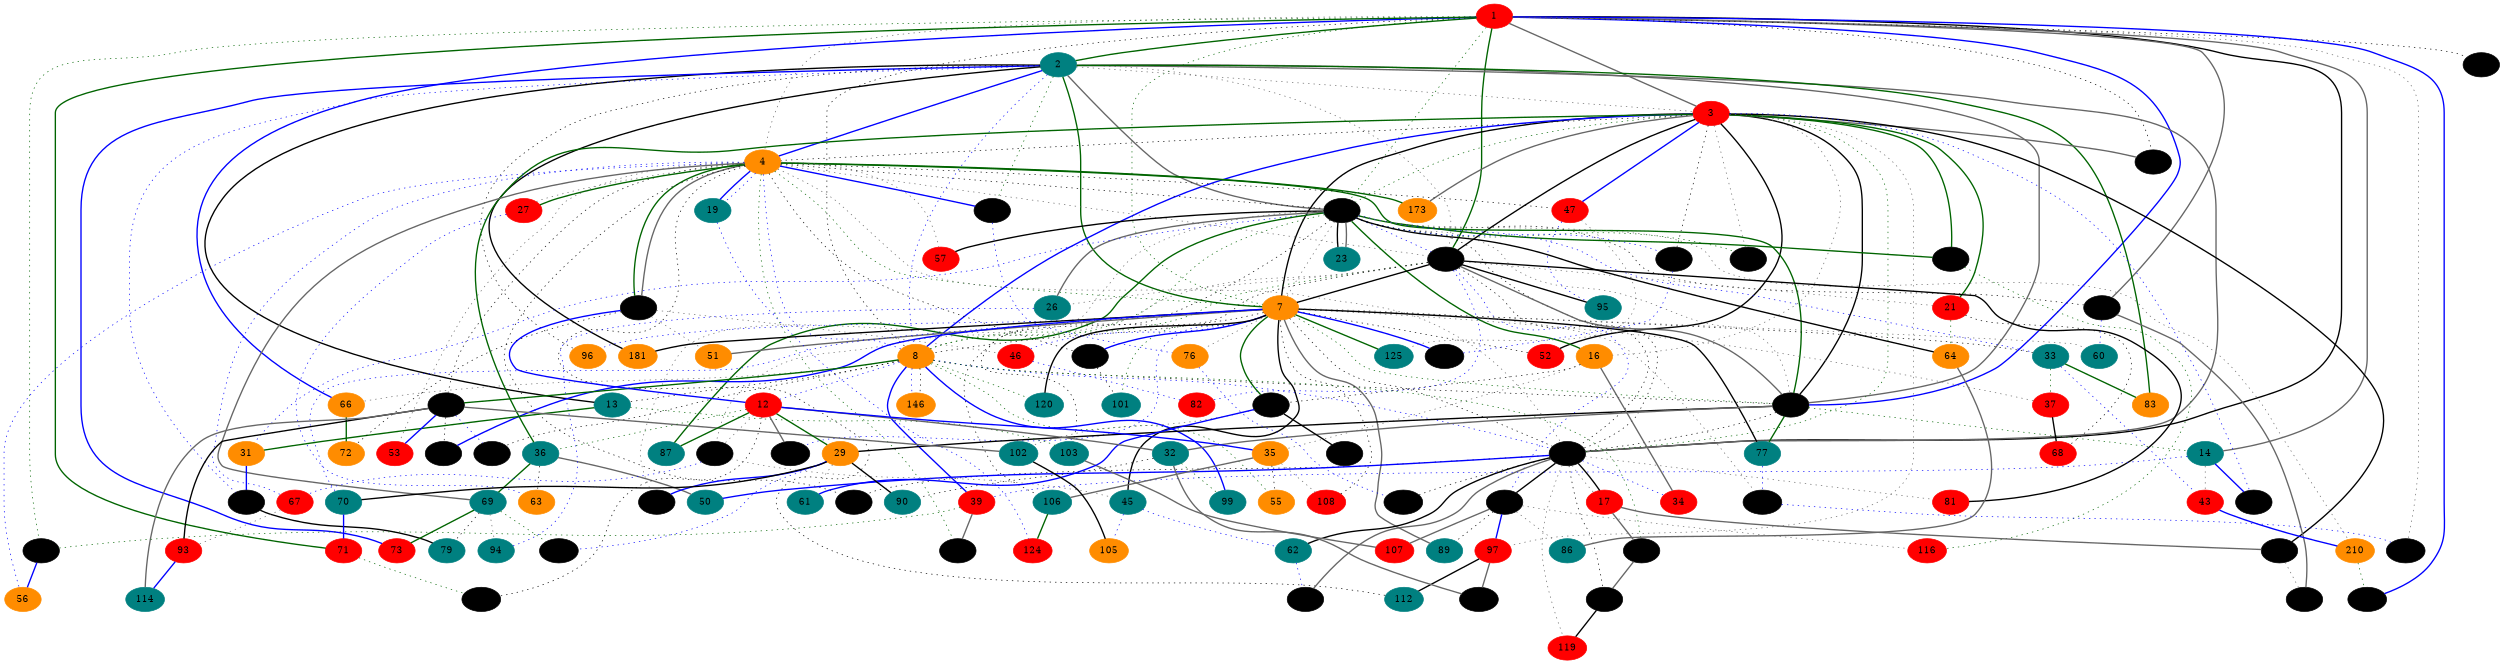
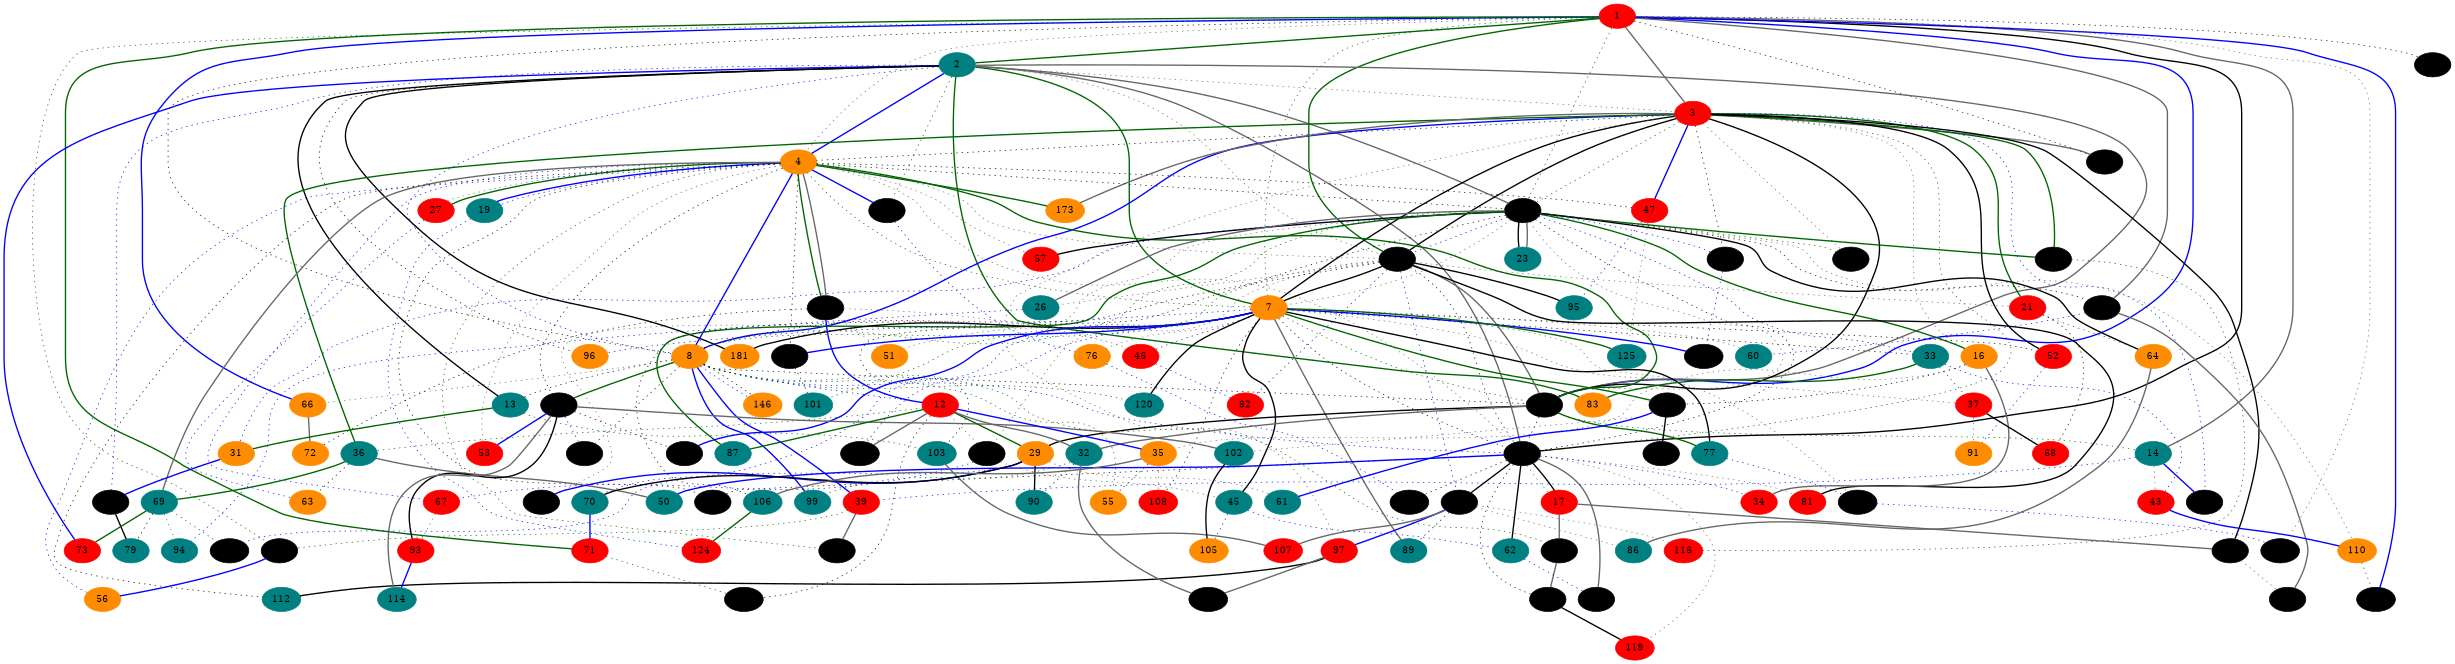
edge "4" -- "8": style dotted -> bold
edge "7" -- "51": style bold -> dotted
edge "66" -- "72": color darkgreen -> gray40
node "91": added
node "210": label "210" -> "110"
